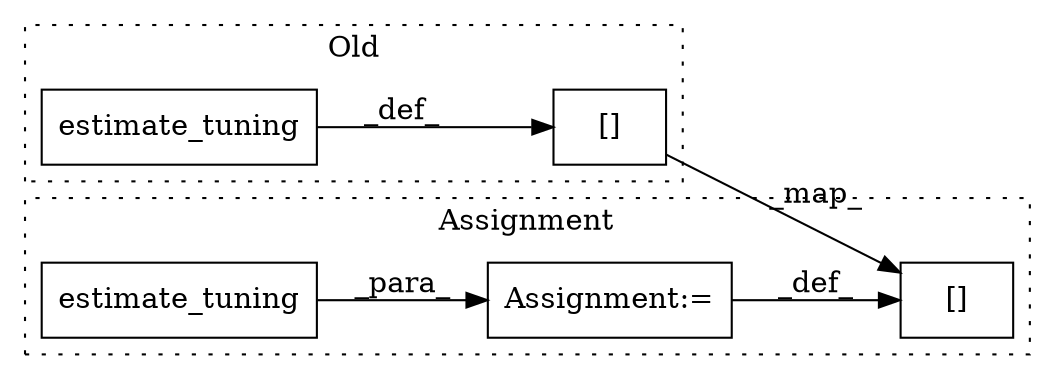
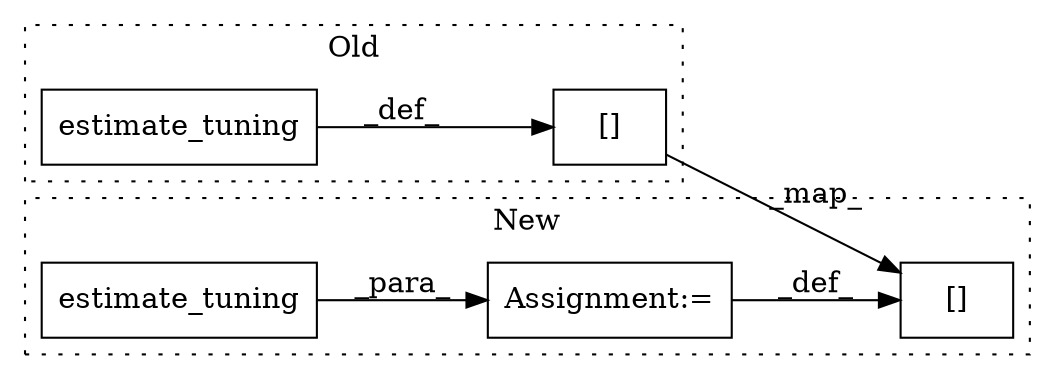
cluster "Assignment": label "Assignment" -> "New"
